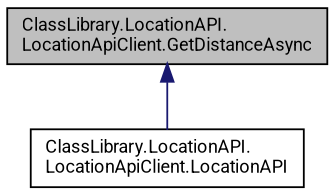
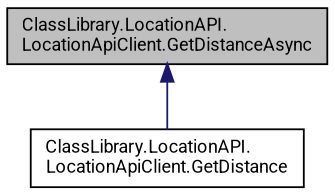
node "ClassLibrary.LocationAPI. LocationApiClient.LocationAPI": label "ClassLibrary.LocationAPI. LocationApiClient.LocationAPI" -> "ClassLibrary.LocationAPI. LocationApiClient.GetDistance"
